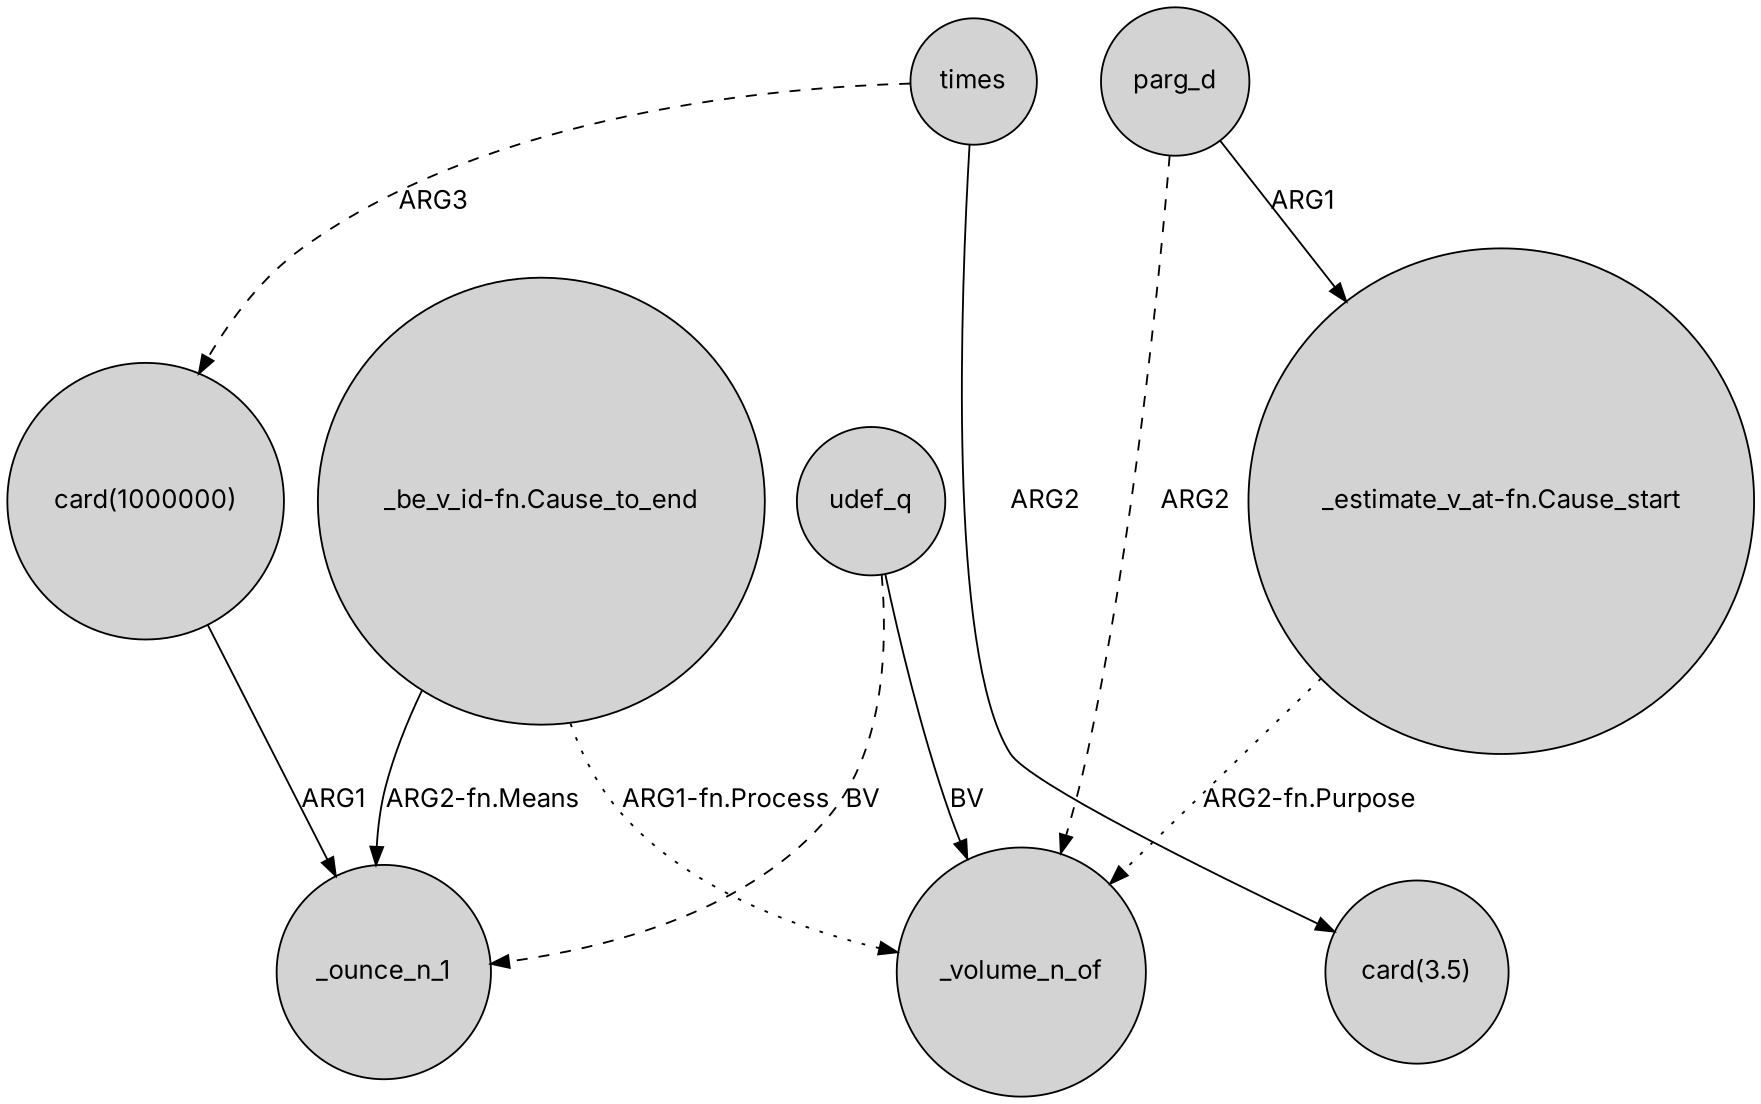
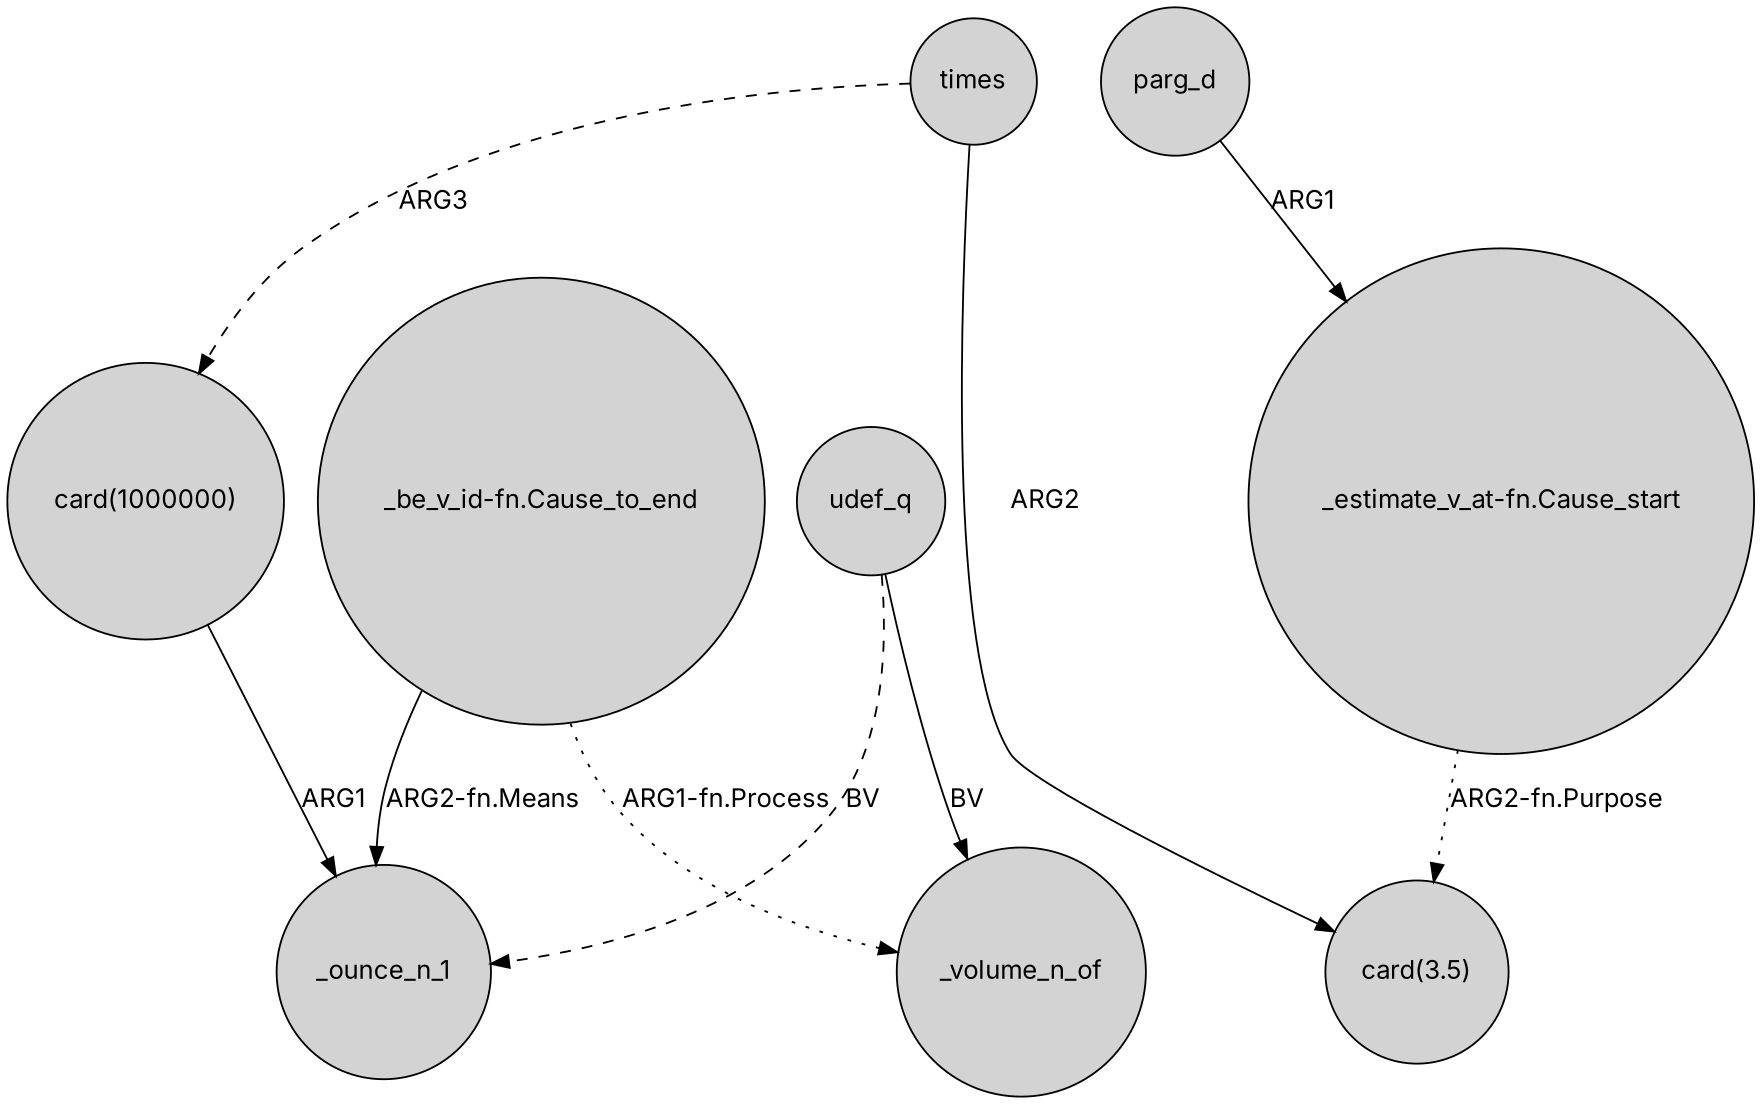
edge "parg_d" -> "_volume_n_of": removed, label "ARG2"
edge "_estimate_v_at-fn.Cause_start" -> "_volume_n_of": now "_estimate_v_at-fn.Cause_start" -> "card(3.5)"
